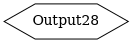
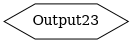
node "Output28": label "Output28" -> "Output23"
